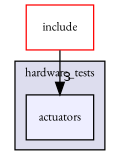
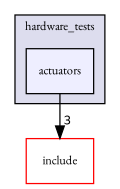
edge "include" -> "actuators": reversed
